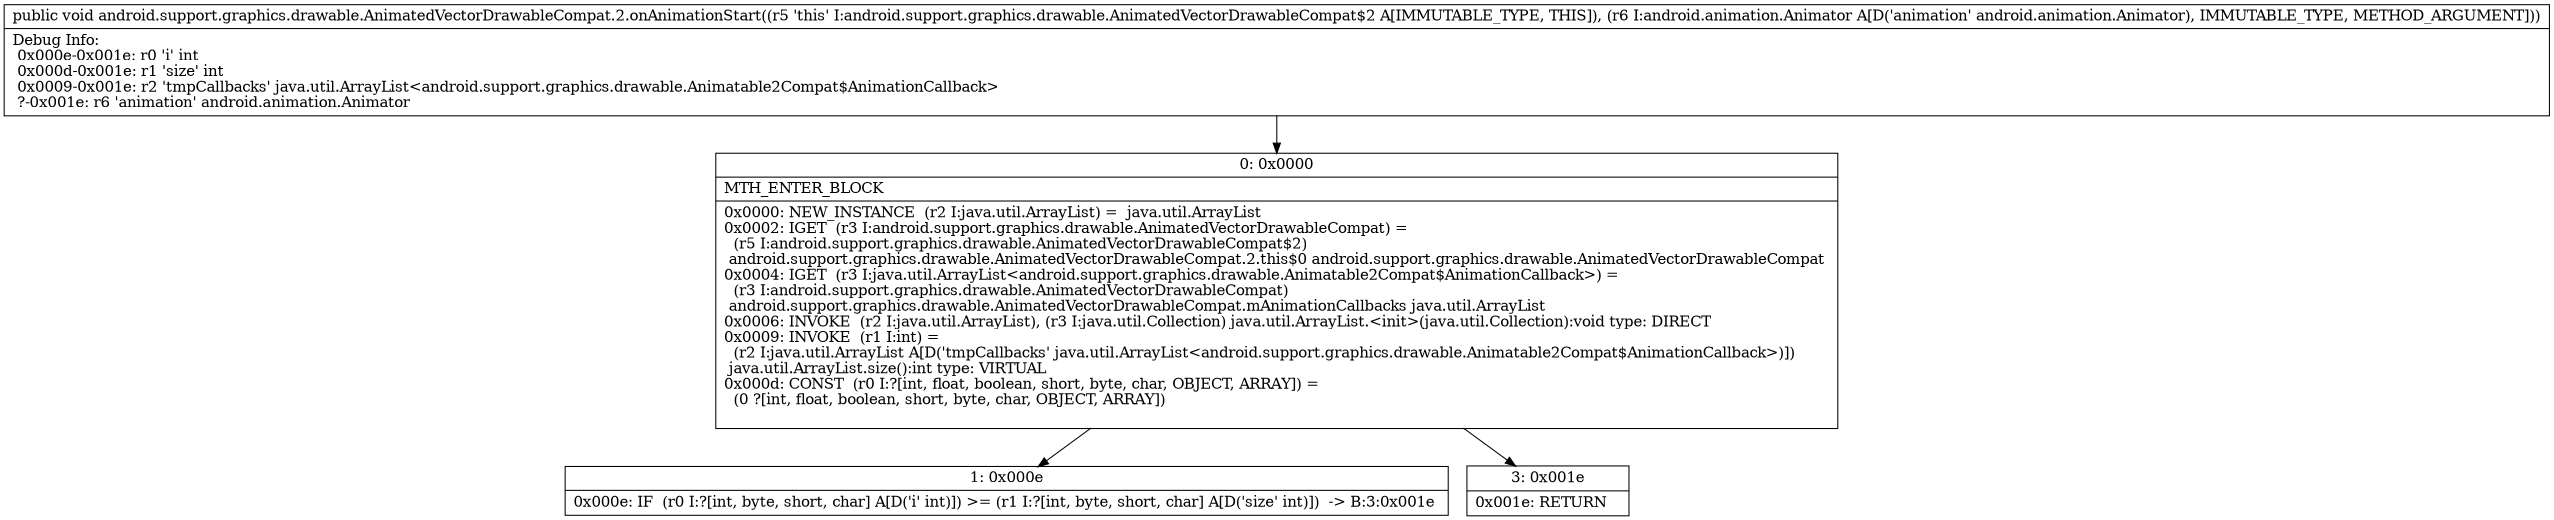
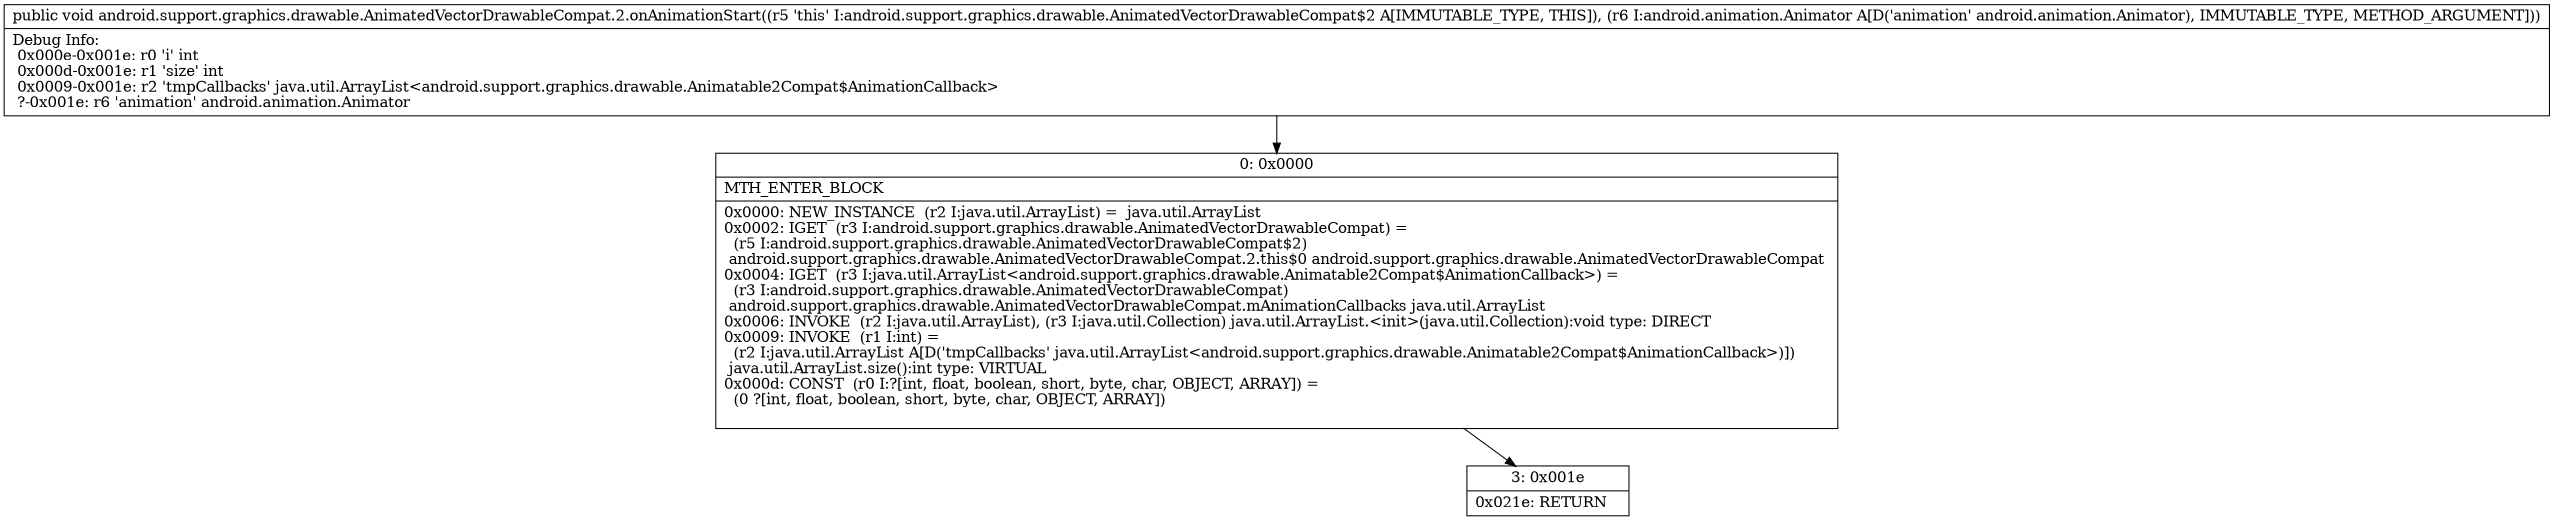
node "1: 0x000e": removed
node "3: 0x001e": text "0x001e: RETURN" -> "0x021e: RETURN"
